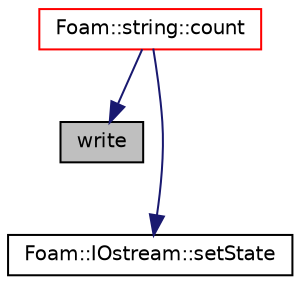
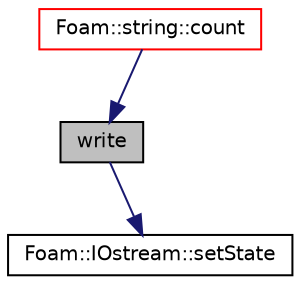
edge "Foam::string::count" -> "Foam::IOstream::setState": now "write" -> "Foam::IOstream::setState"
